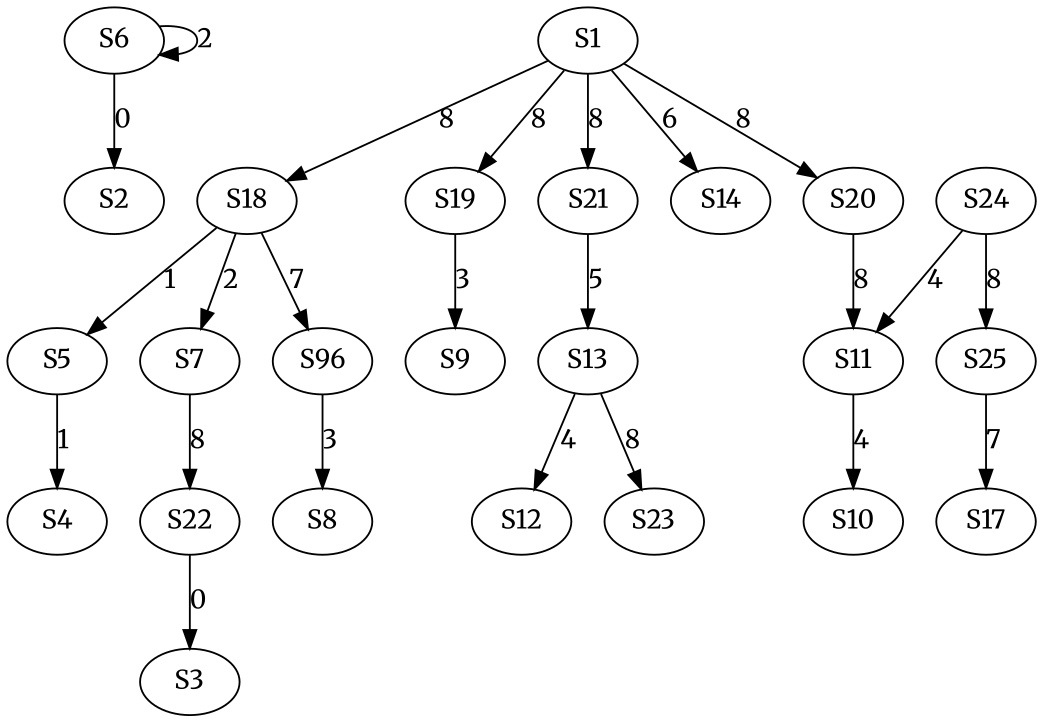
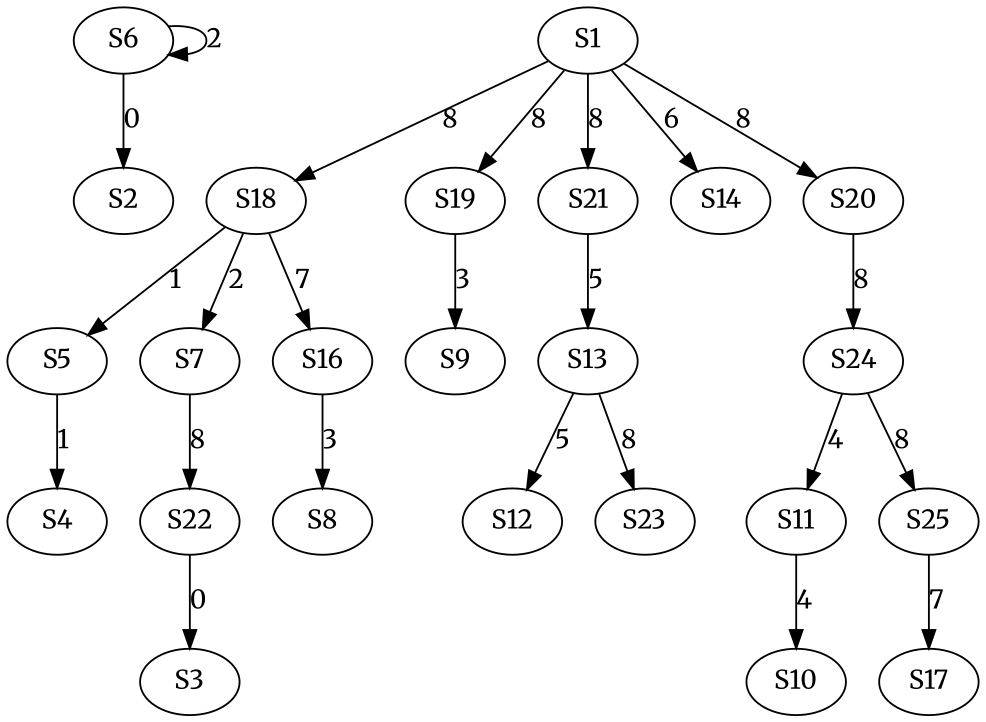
edge "S20" -> "S11": now "S20" -> "S24"
node "S96": label "S96" -> "S16"
edge "S13" -> "S12": label "4" -> "5"
